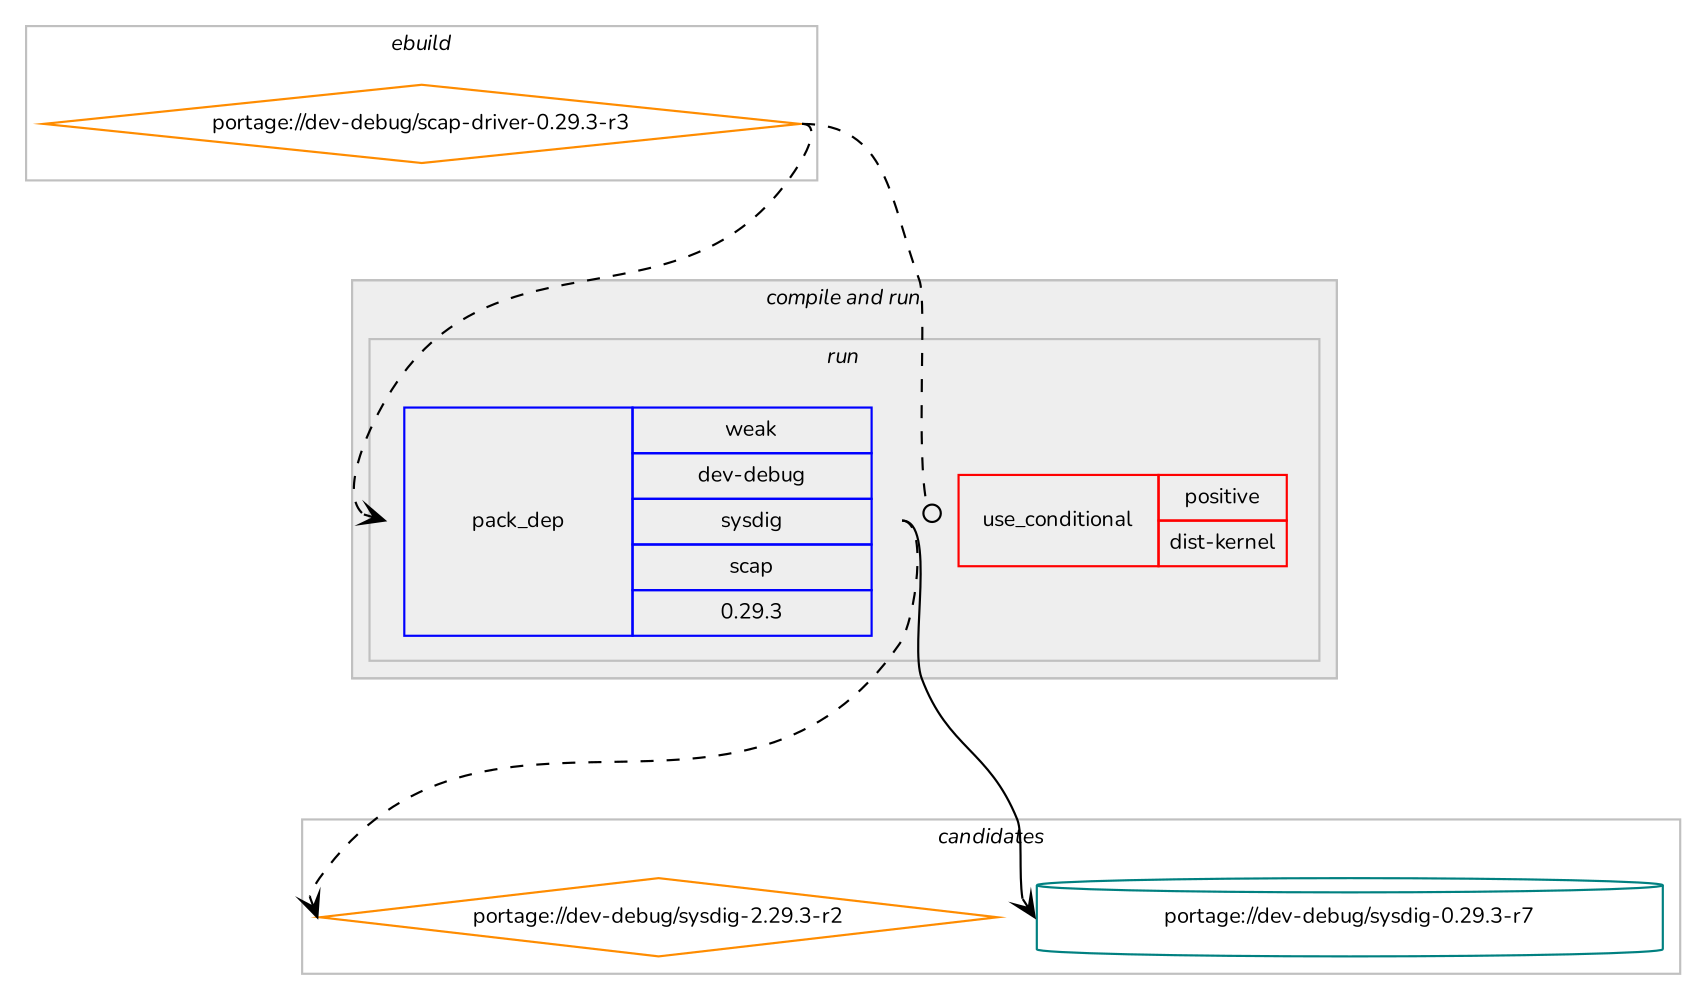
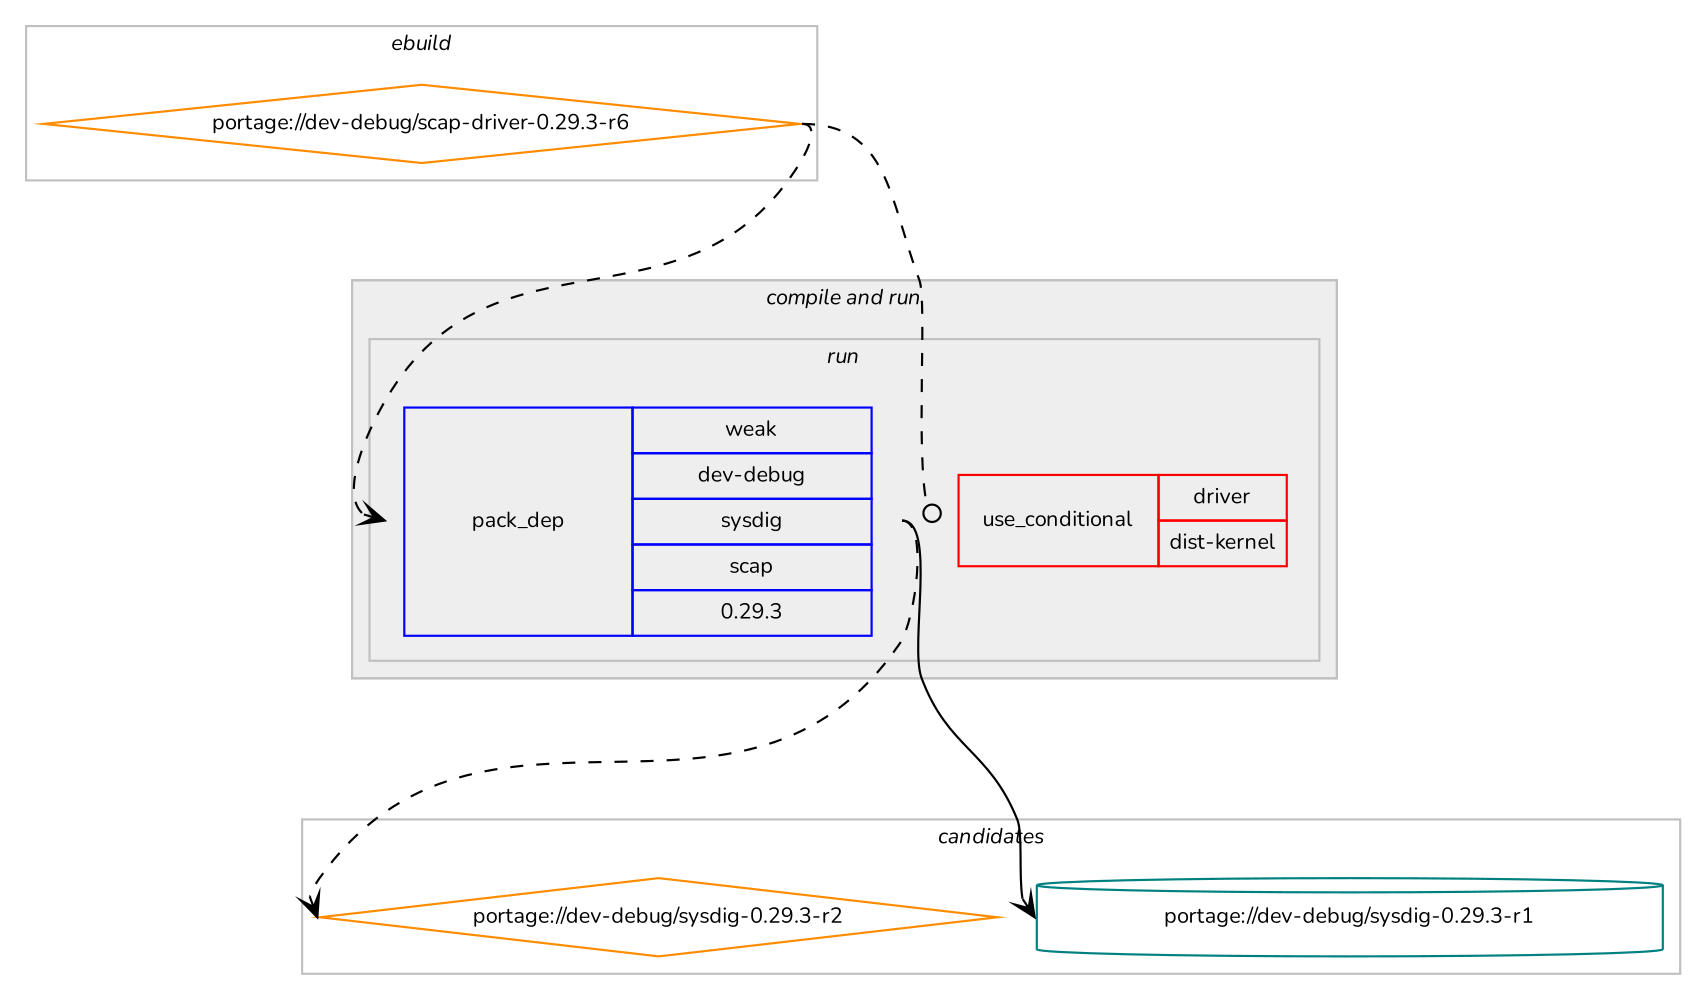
node "portage://dev-debug/scap-driver-0.29.3-r3": label "portage://dev-debug/scap-driver-0.29.3-r3" -> "portage://dev-debug/scap-driver-0.29.3-r6"
node "use_conditional": text "positive" -> "driver"
node "portage://dev-debug/sysdig-2.29.3-r2": label "portage://dev-debug/sysdig-2.29.3-r2" -> "portage://dev-debug/sysdig-0.29.3-r2"
node "portage://dev-debug/sysdig-0.29.3-r7": label "portage://dev-debug/sysdig-0.29.3-r7" -> "portage://dev-debug/sysdig-0.29.3-r1"
